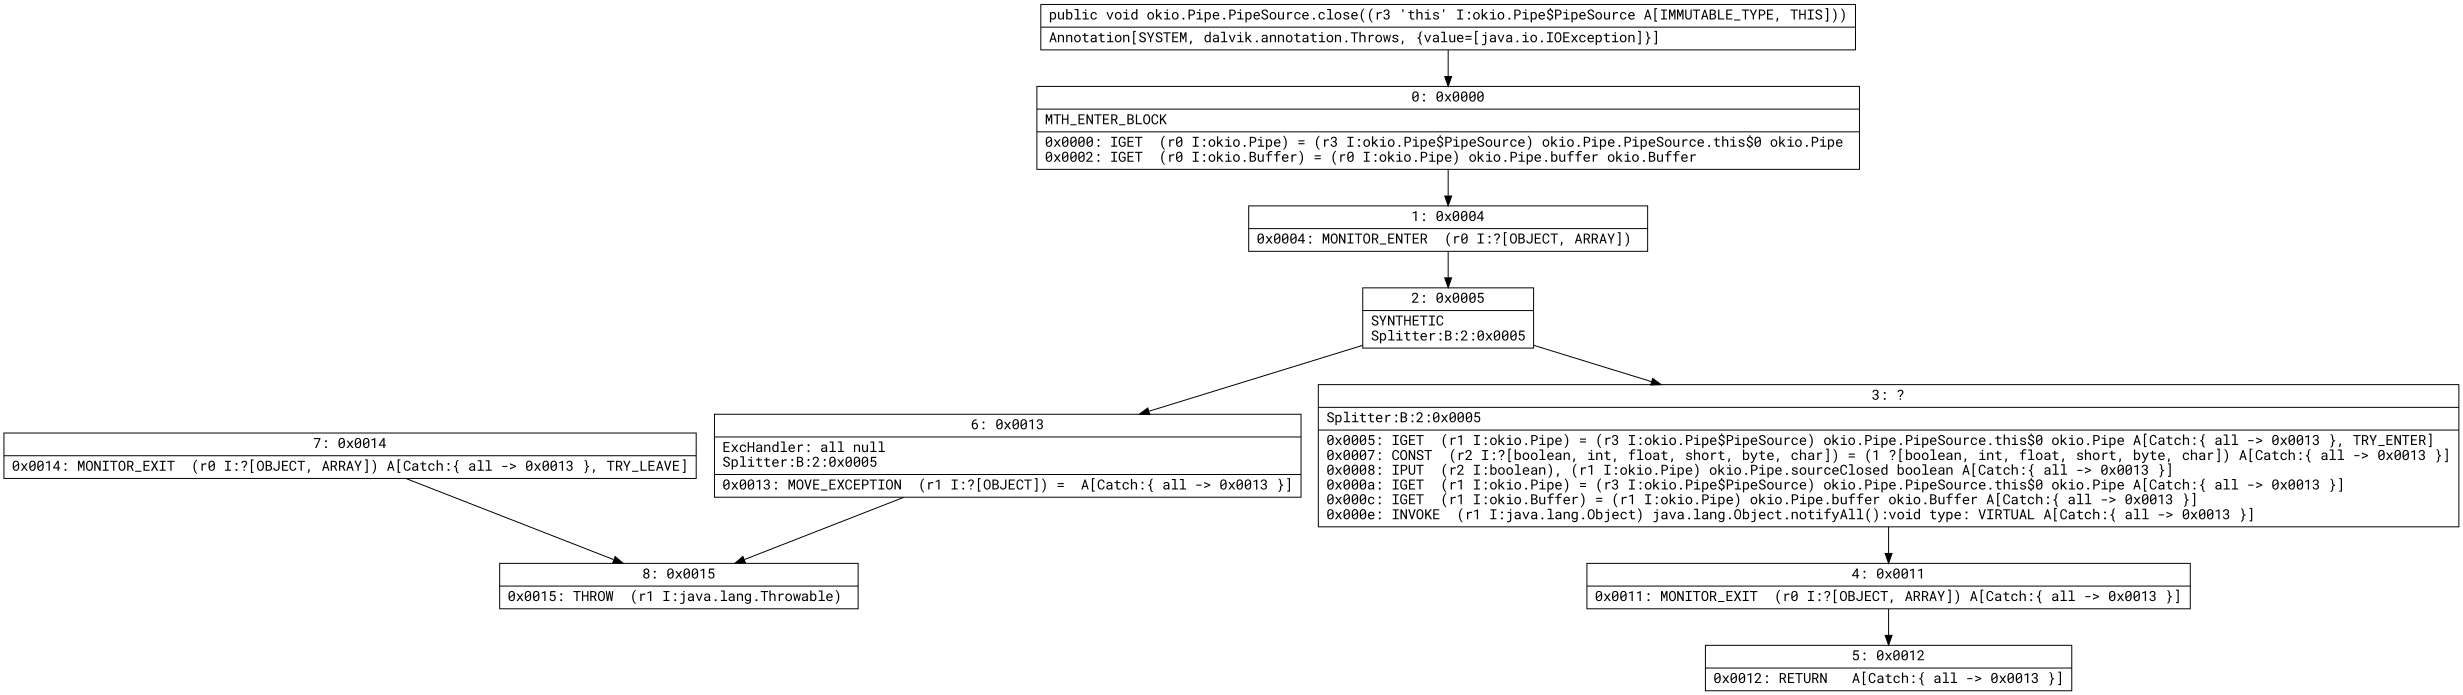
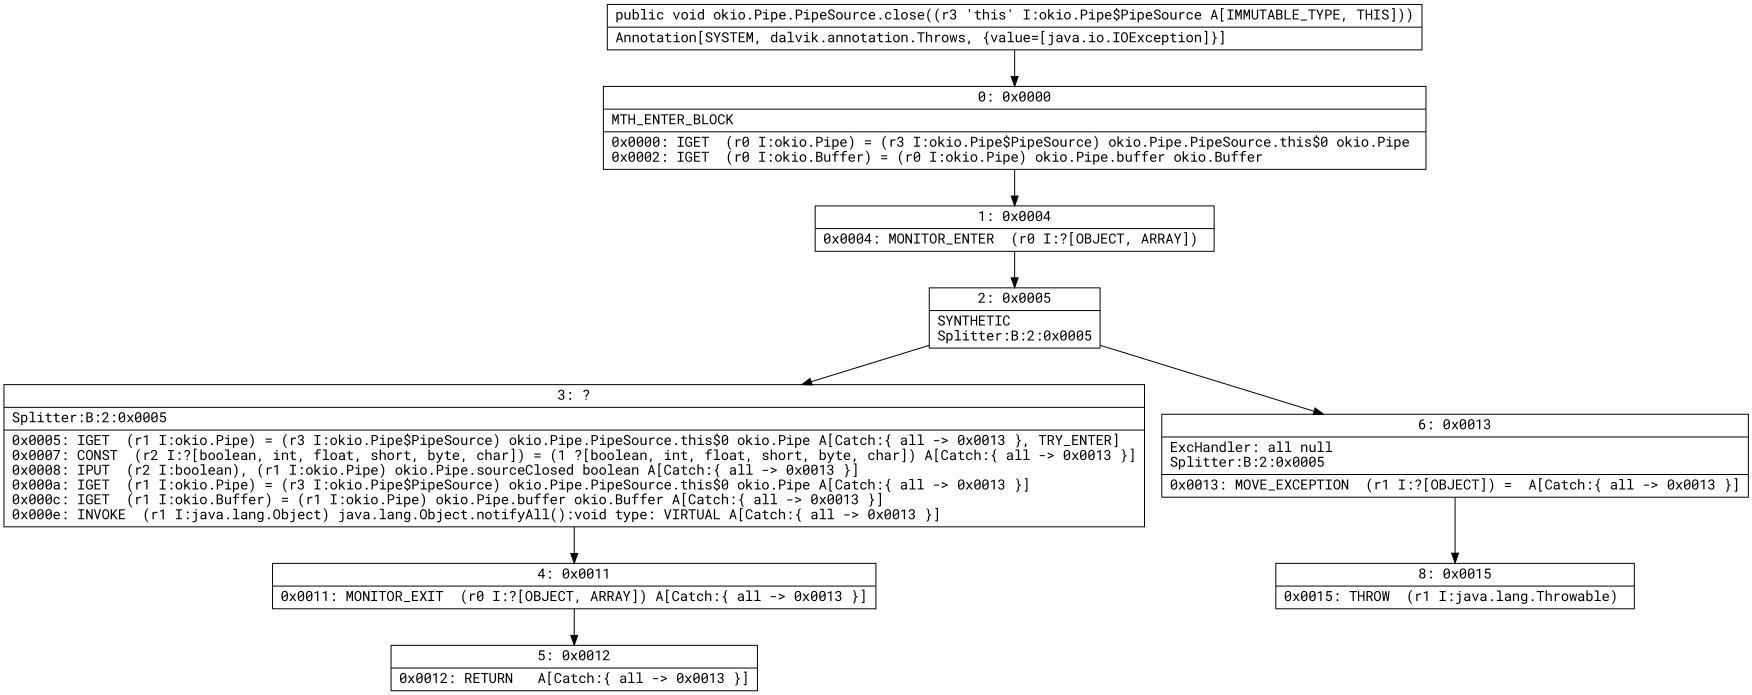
node "7: 0x0014": removed
